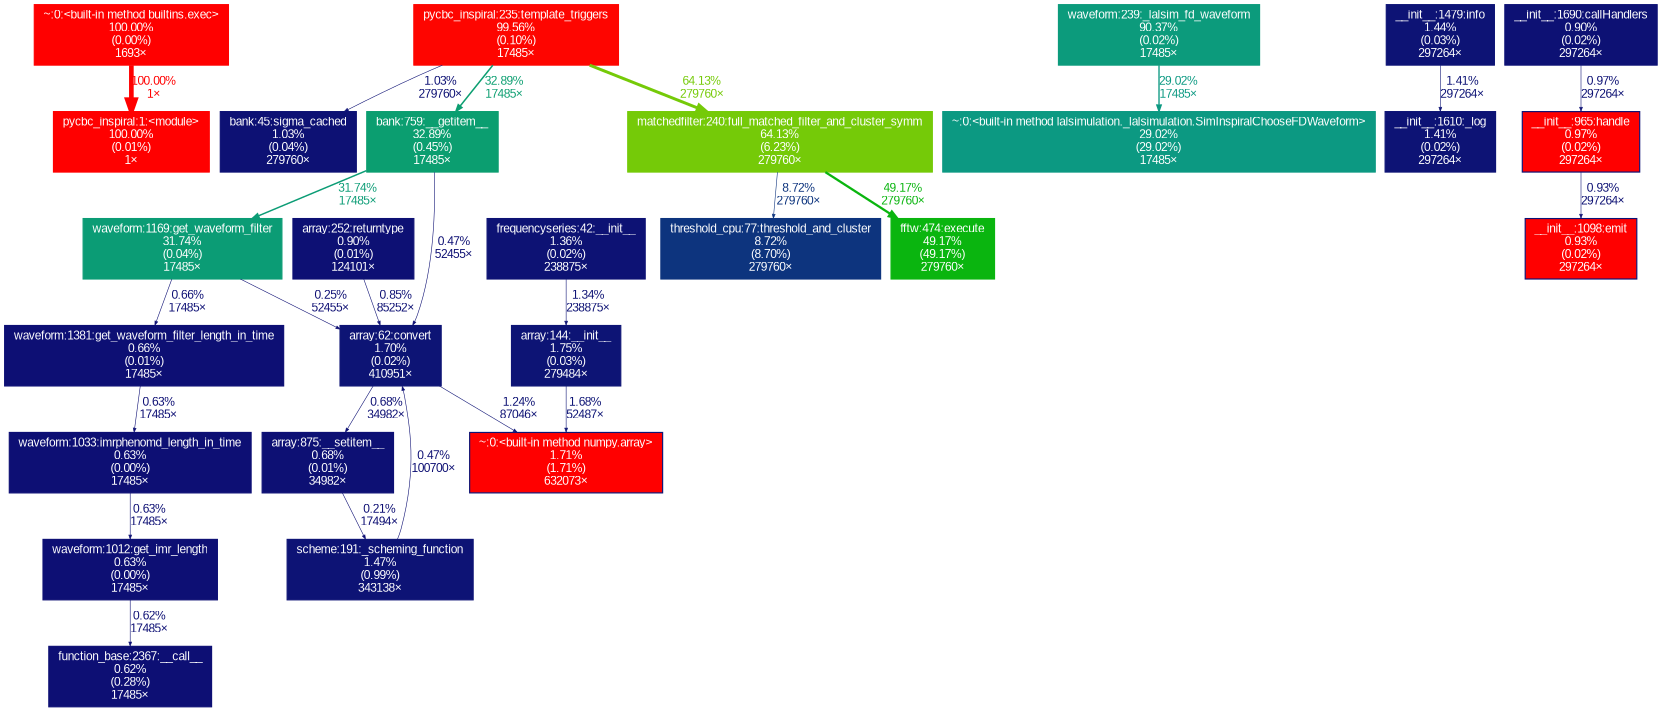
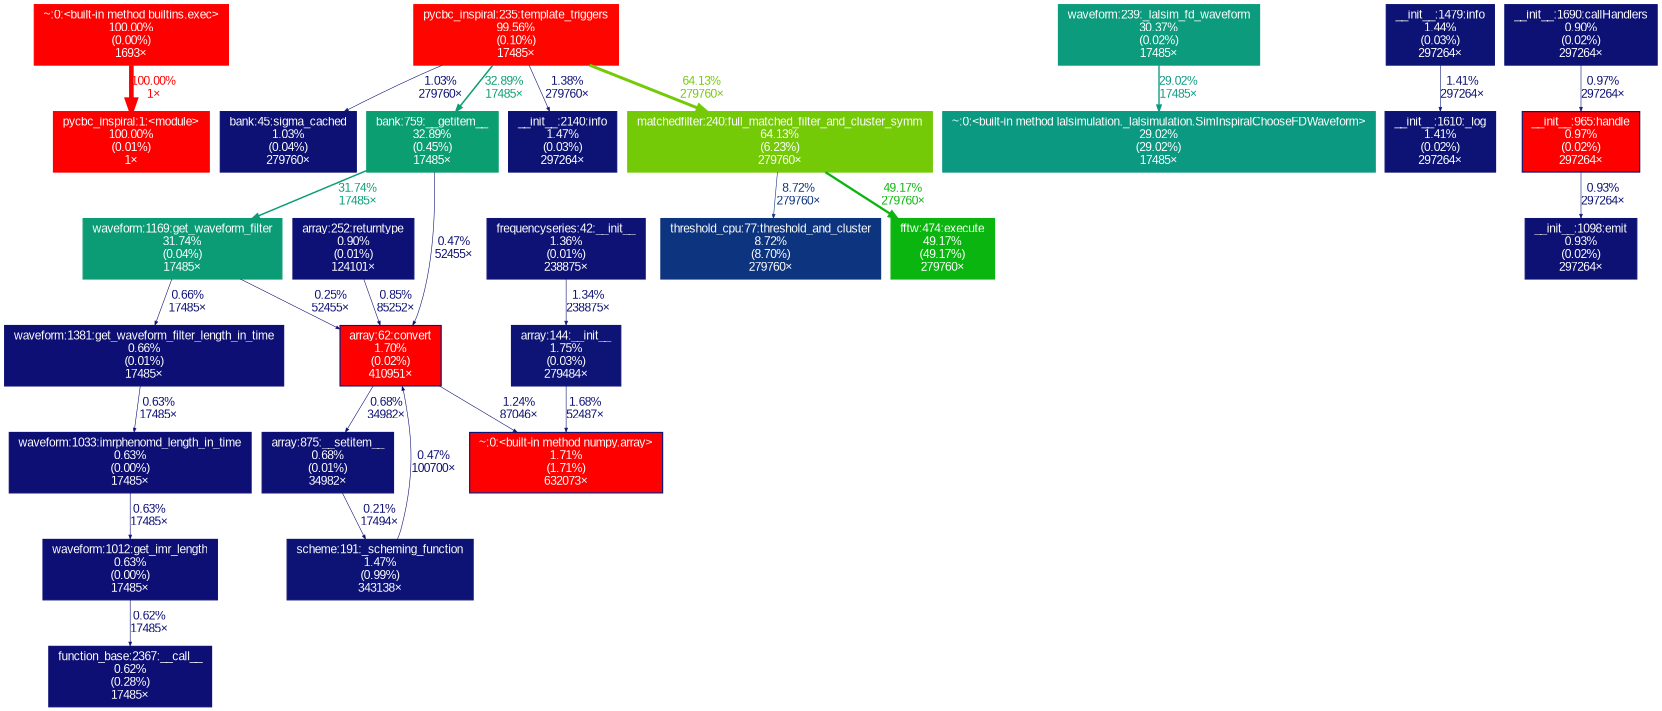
node "waveform:239:_lalsim_fd_waveform 90.37% (0.02%) 17485×": label "waveform:239:_lalsim_fd_waveform 90.37% (0.02%) 17485×" -> "waveform:239:_lalsim_fd_waveform 30.37% (0.02%) 17485×"
node "__init__:2140:info 1.47% (0.03%) 297264×": added
node "frequencyseries:42:__init__ 1.36% (0.02%) 238875×": label "frequencyseries:42:__init__ 1.36% (0.02%) 238875×" -> "frequencyseries:42:__init__ 1.36% (0.01%) 238875×"
node "__init__:1098:emit 0.93% (0.02%) 297264×": fillcolor #ff0000 -> #0d1174
node "array:62:convert 1.70% (0.02%) 410951×": fillcolor #0d1475 -> #ff0000
